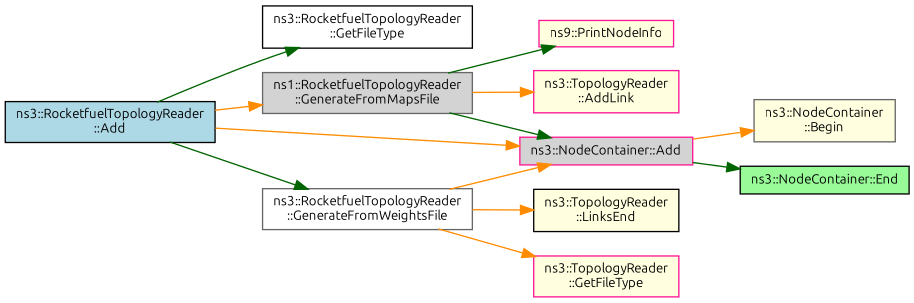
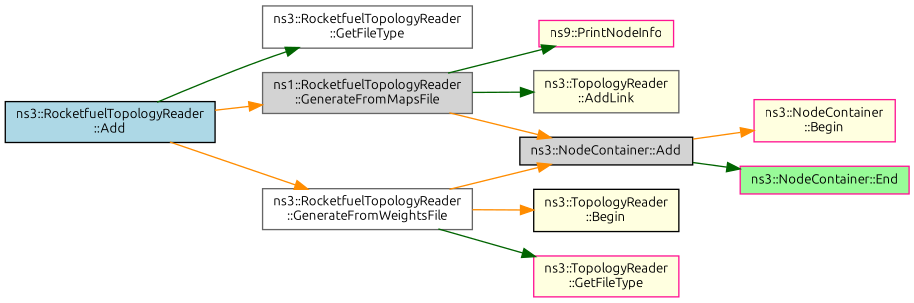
node "ns3::RocketfuelTopologyReader ::GetFileType": color black -> gray40
edge "ns1::RocketfuelTopologyReader ::GenerateFromMapsFile" -> "ns3::TopologyReader ::AddLink": color darkorange -> darkgreen
node "ns3::TopologyReader ::AddLink": color deeppink -> gray40
node "ns3::NodeContainer ::Begin": color gray40 -> deeppink
edge "ns1::RocketfuelTopologyReader ::GenerateFromMapsFile" -> "ns3::NodeContainer::Add": color darkgreen -> darkorange
edge "ns3::RocketfuelTopologyReader ::Add" -> "ns3::NodeContainer::Add": removed
node "ns3::NodeContainer::Add": color deeppink -> black
edge "ns3::RocketfuelTopologyReader ::Add" -> "ns3::RocketfuelTopologyReader ::GenerateFromWeightsFile": color darkgreen -> darkorange
node "ns3::NodeContainer::End": color black -> deeppink
node "ns3::TopologyReader ::LinksEnd": label "ns3::TopologyReader ::LinksEnd" -> "ns3::TopologyReader ::Begin"
edge "ns3::RocketfuelTopologyReader ::GenerateFromWeightsFile" -> "ns3::TopologyReader ::GetFileType": color darkorange -> darkgreen
